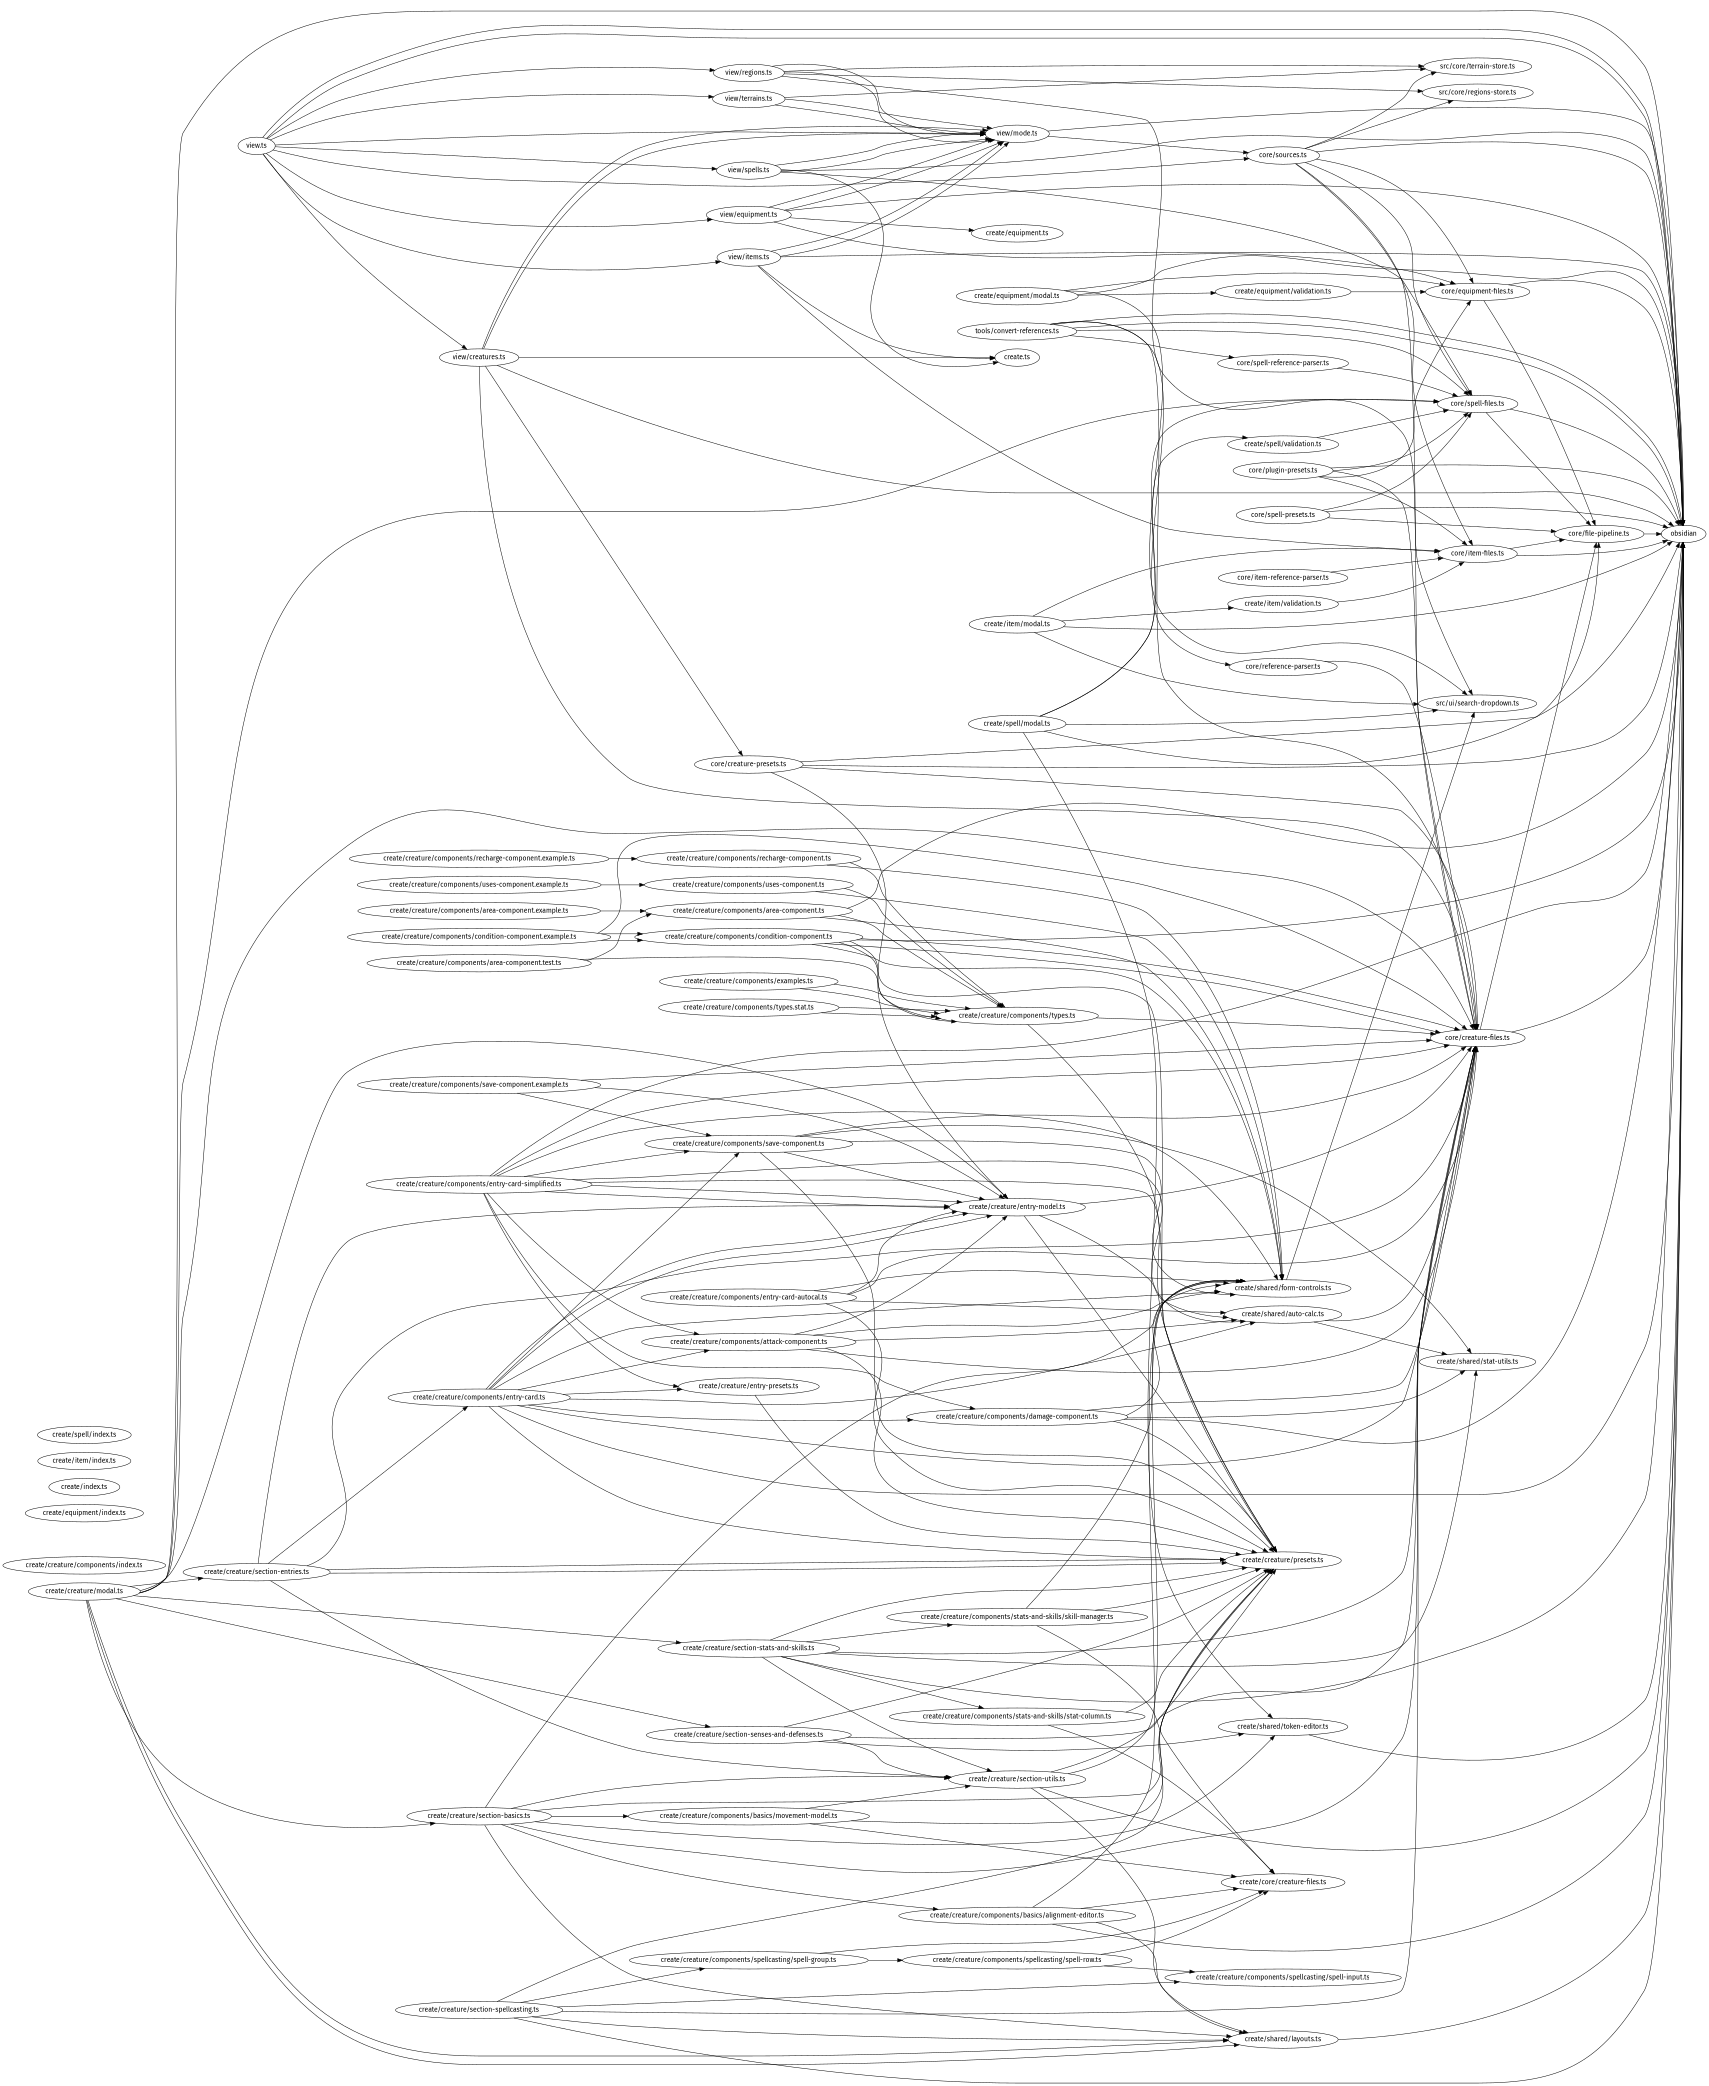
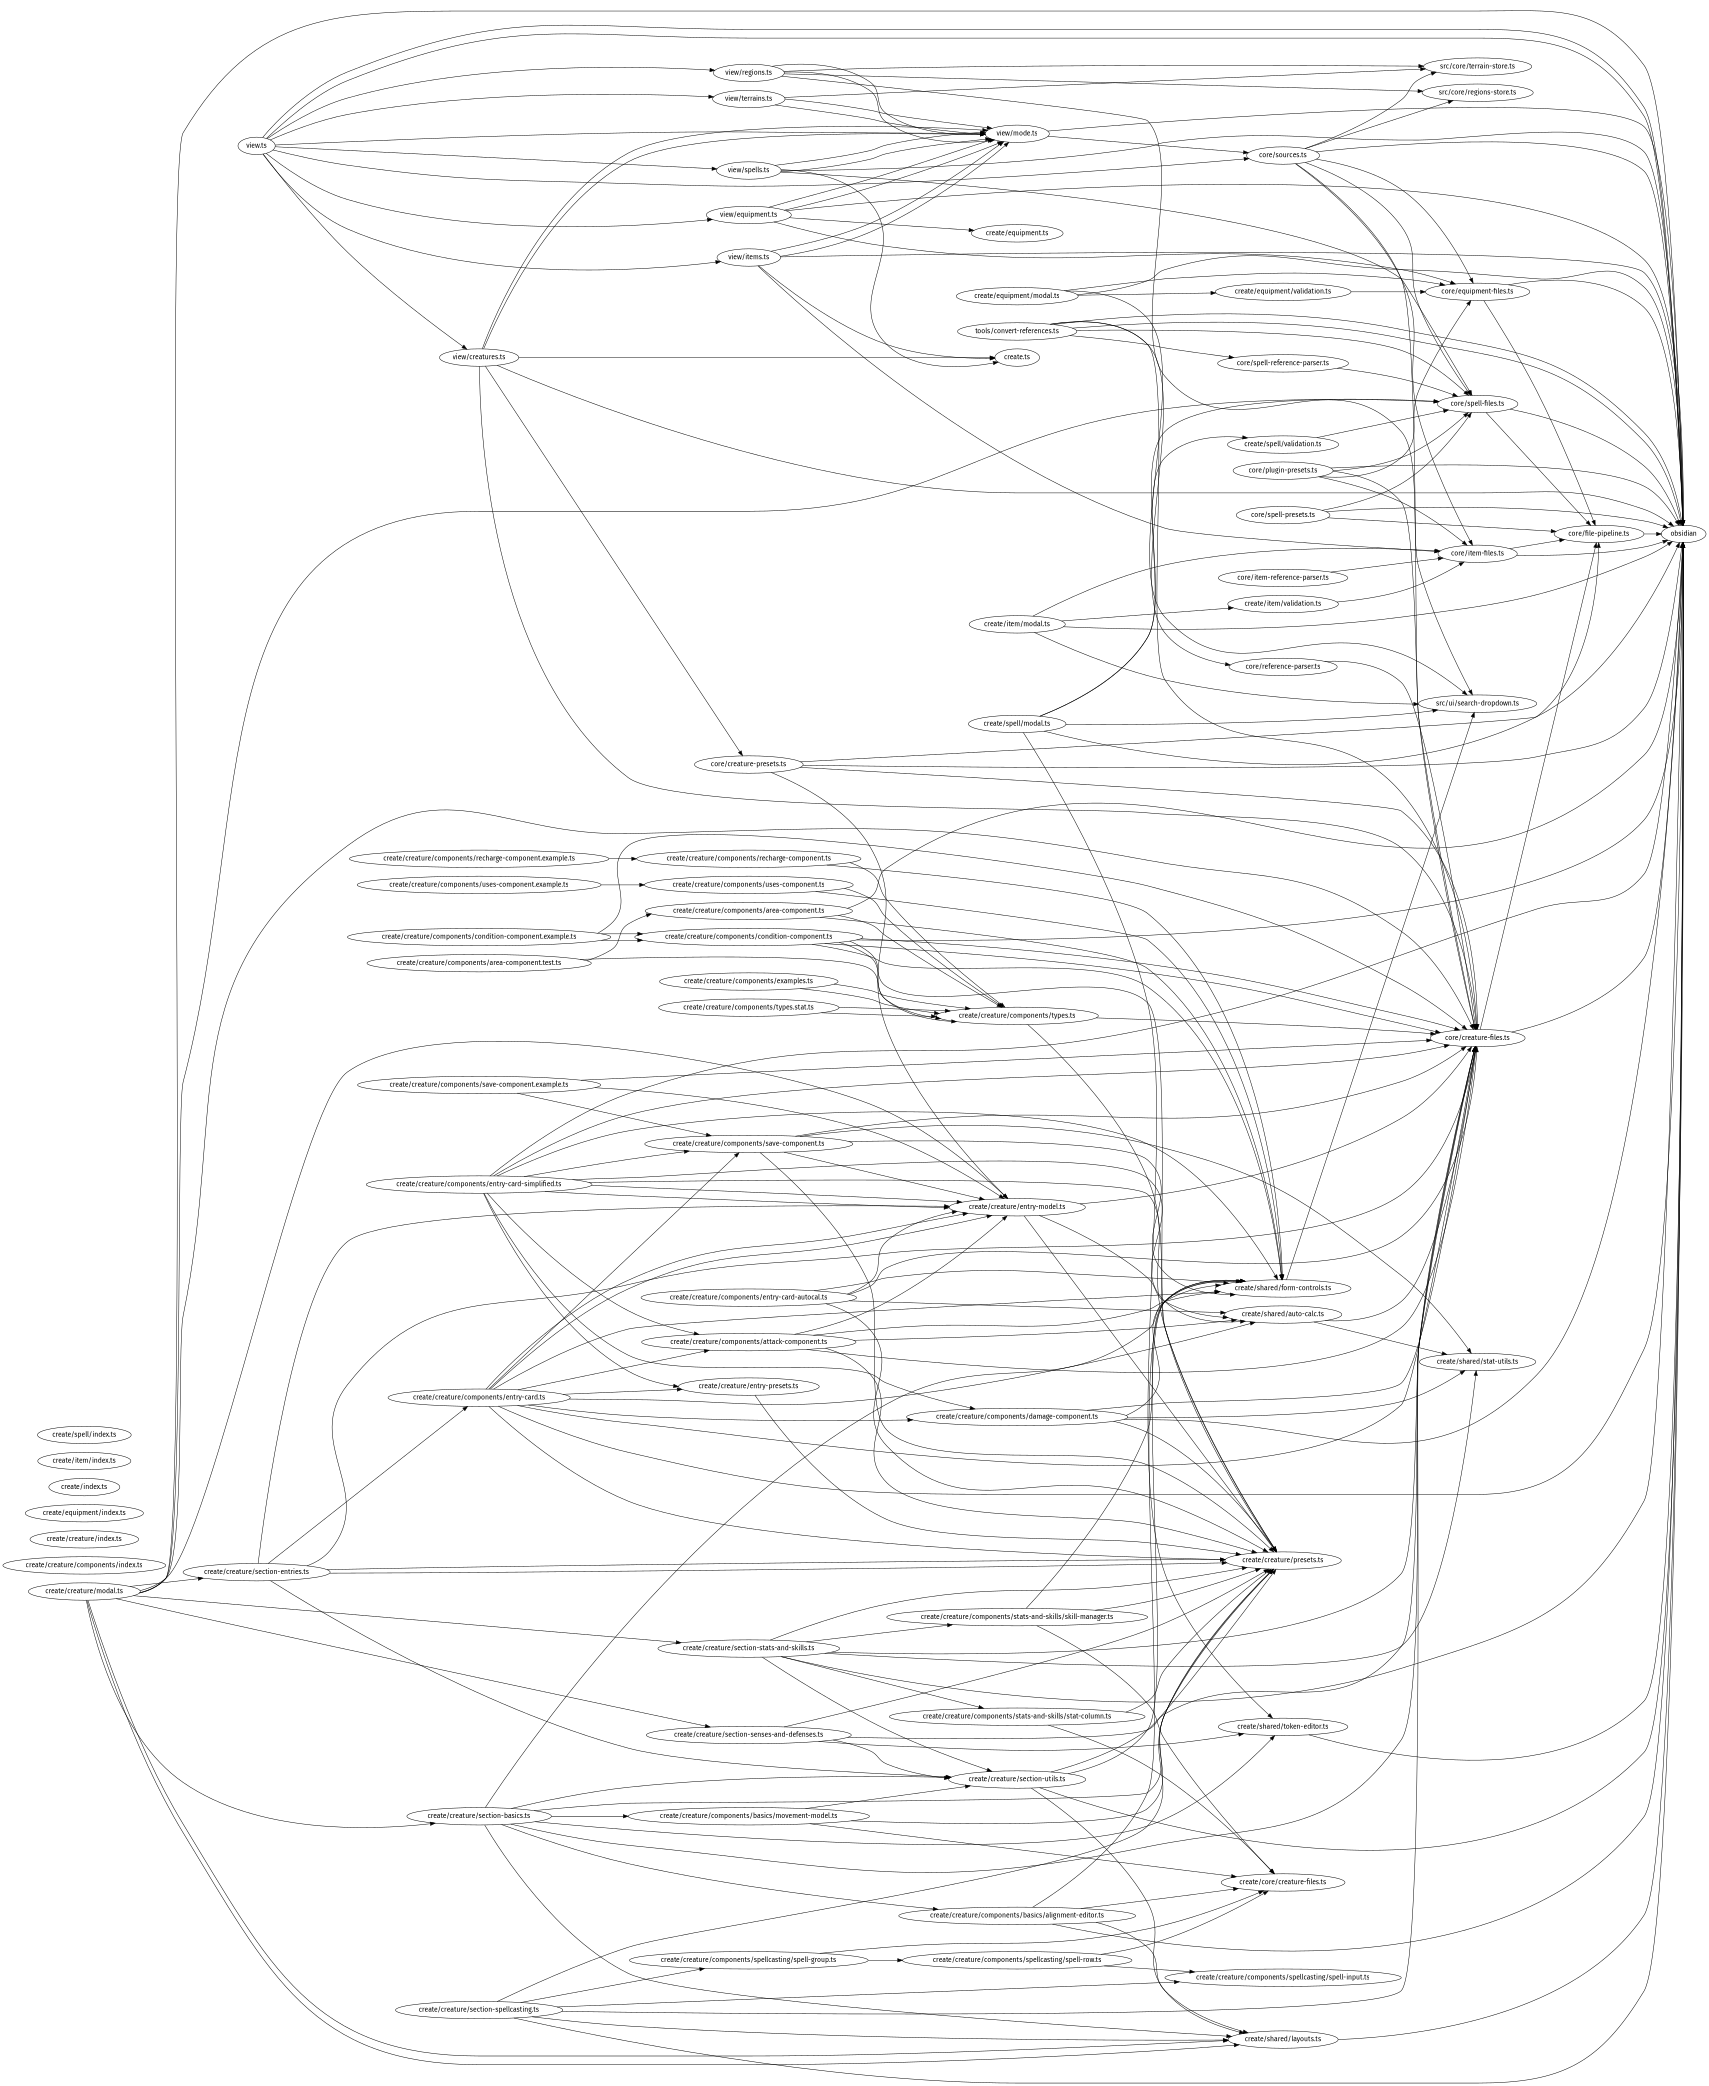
node "create/creature/components/area-component.example.ts": removed
node "create/creature/index.ts": added
